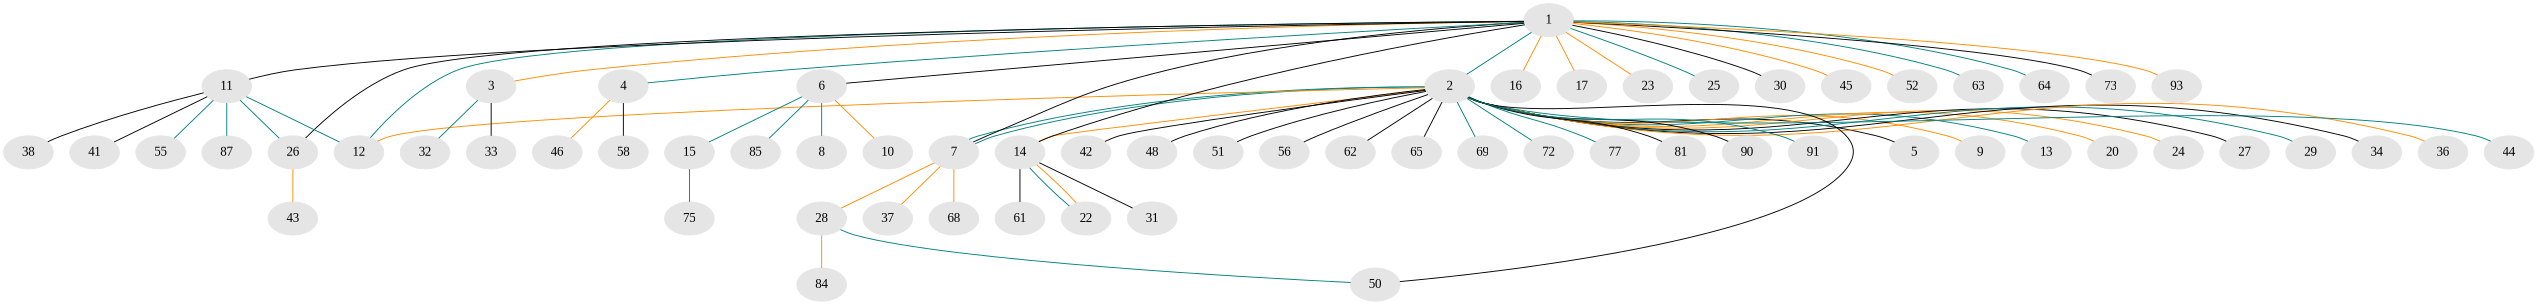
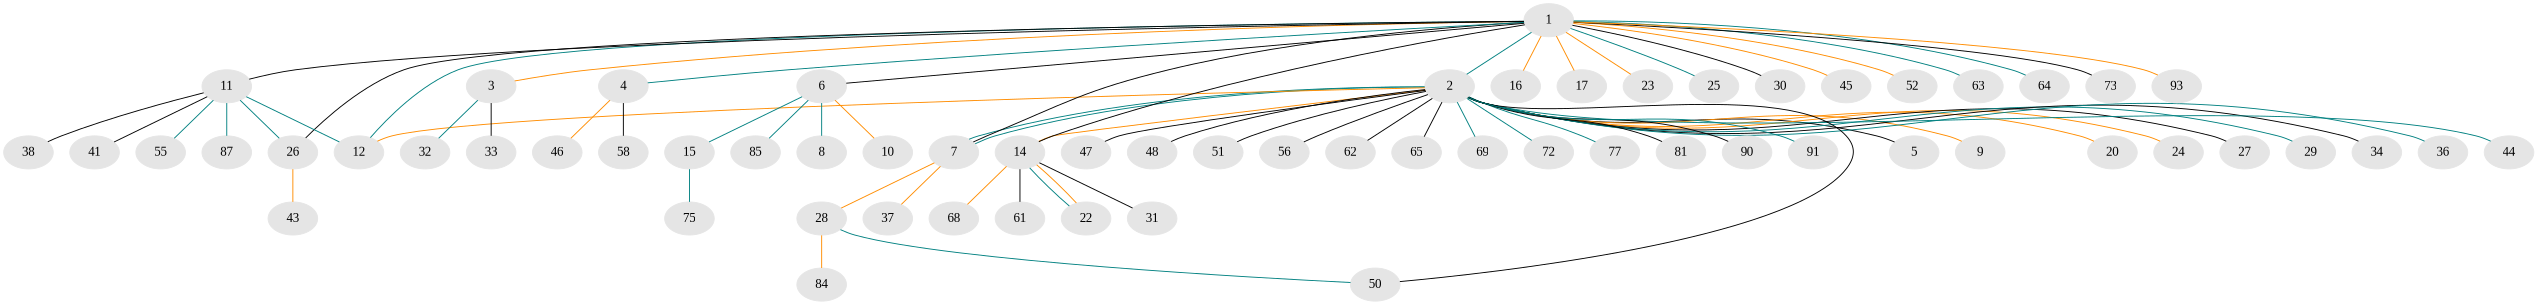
edge "2" -- "36": color darkorange -> teal
node "42": label "42" -> "47"
node "13": removed
edge "7" -- "68": now "14" -- "68"
